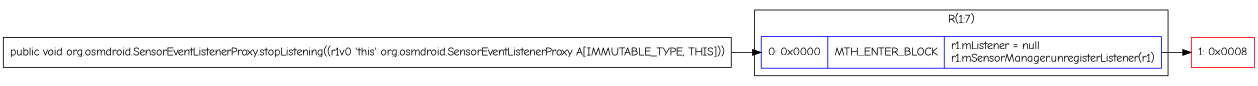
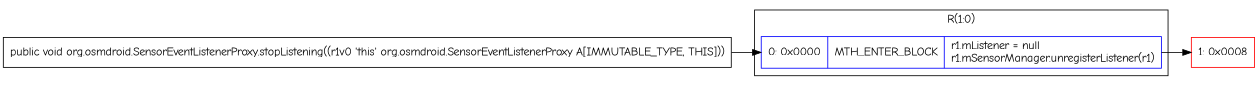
cluster "R(1:7)": label "R(1:7)" -> "R(1:0)"
